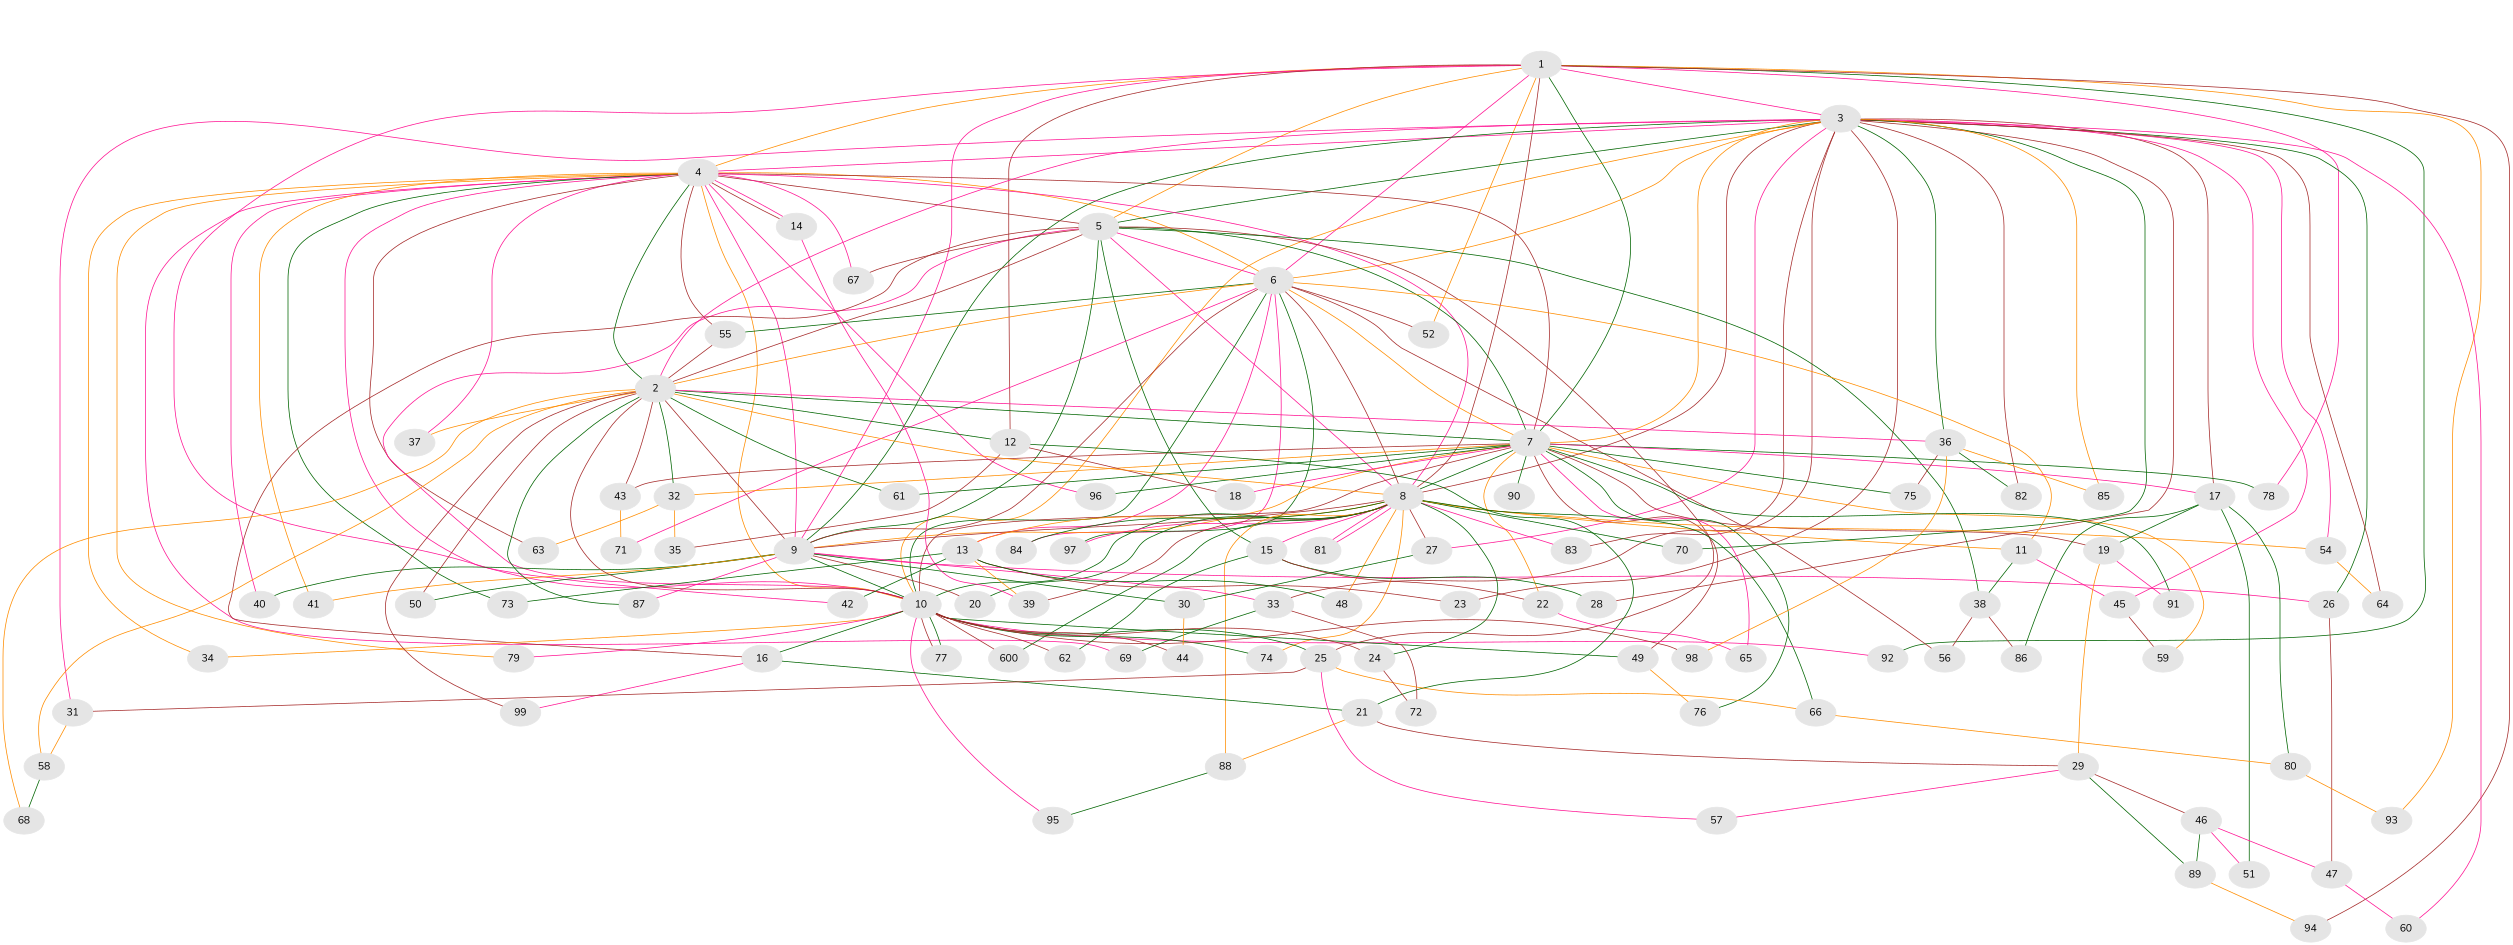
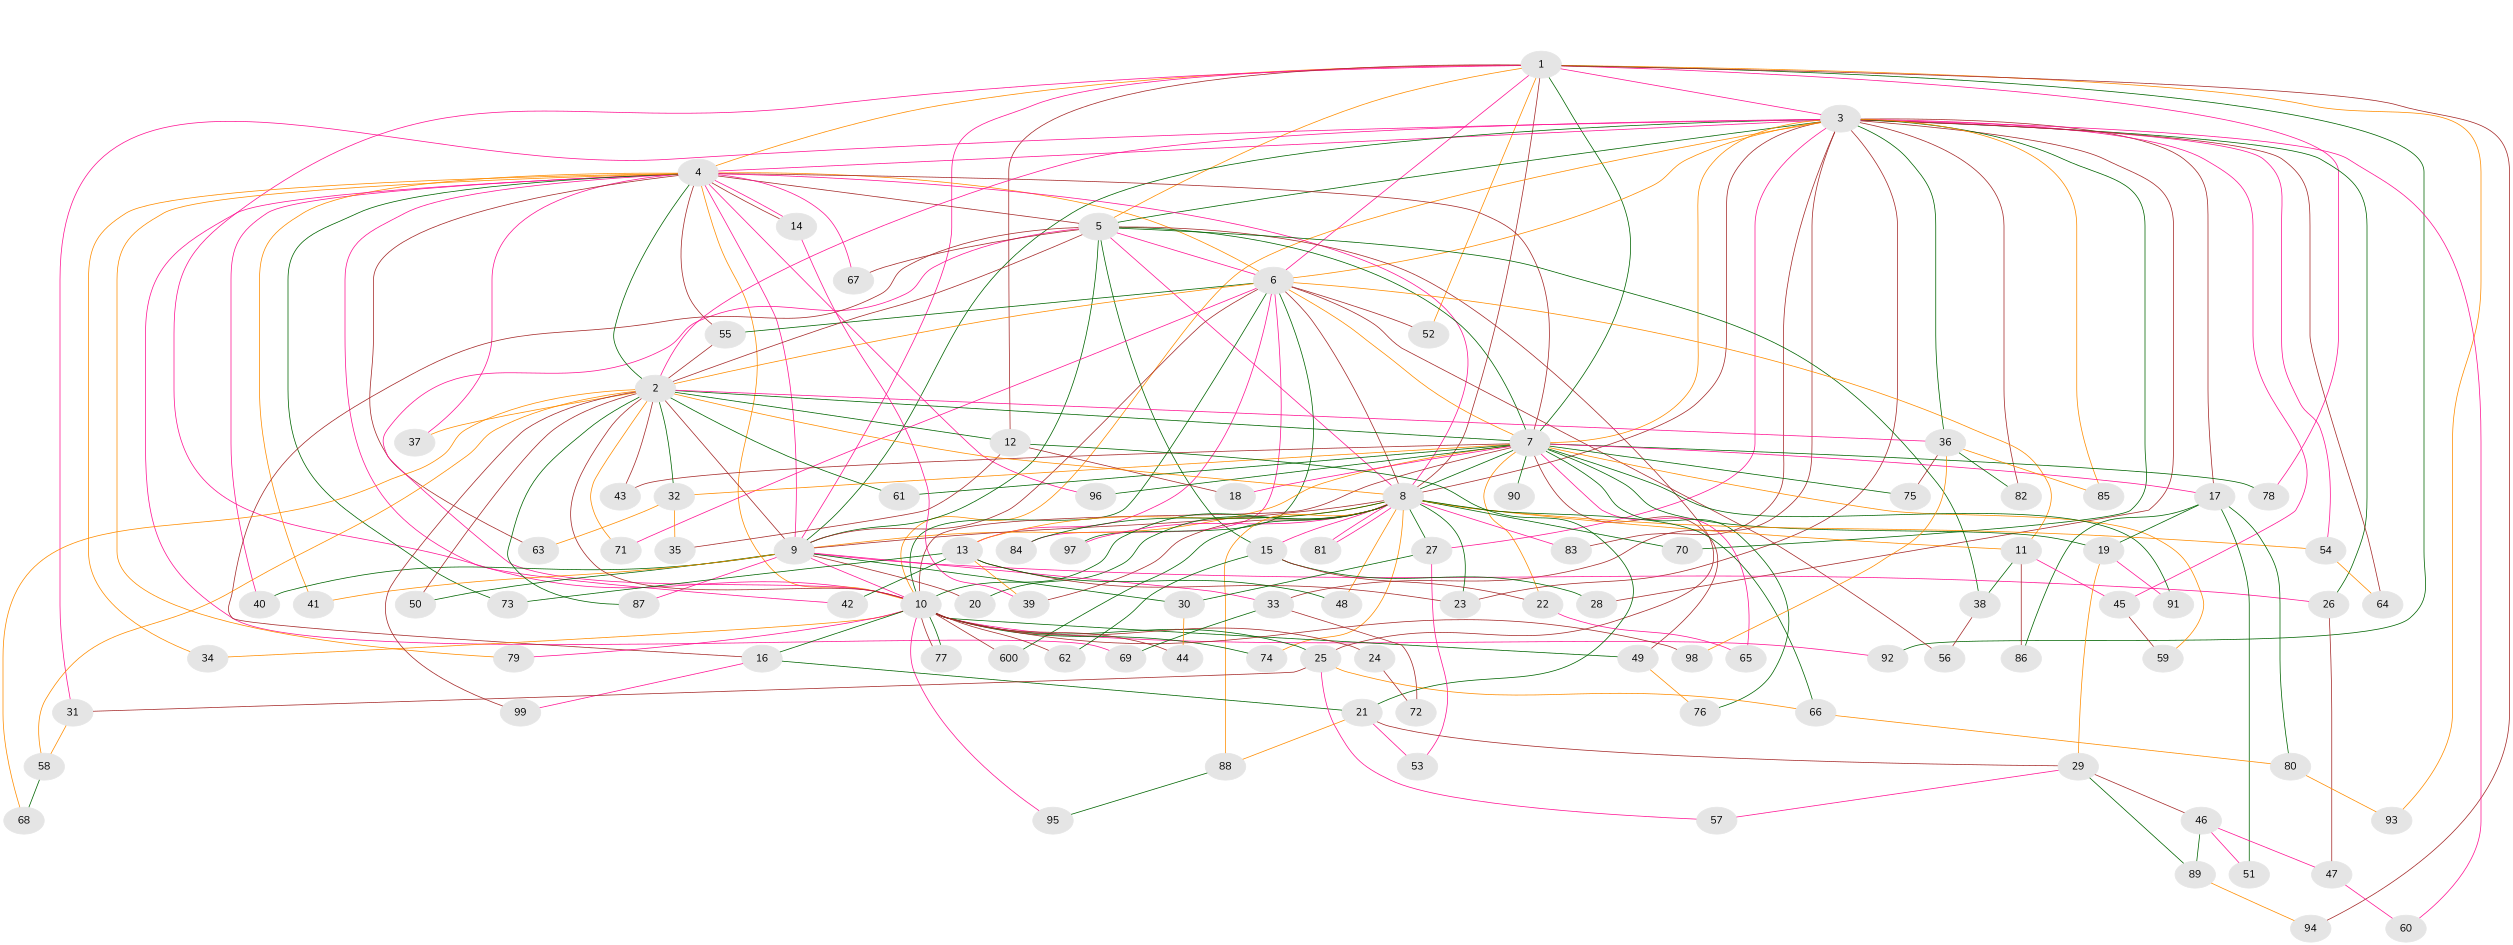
edge "8" -- "27": color brown -> darkgreen
edge "43" -- "71": now "2" -- "71"
edge "7" -- "19": color brown -> darkgreen
edge "9" -- "10": color darkgreen -> deeppink
edge "8" -- "24": now "8" -- "23"
edge "38" -- "86": now "11" -- "86"
node "53": added
